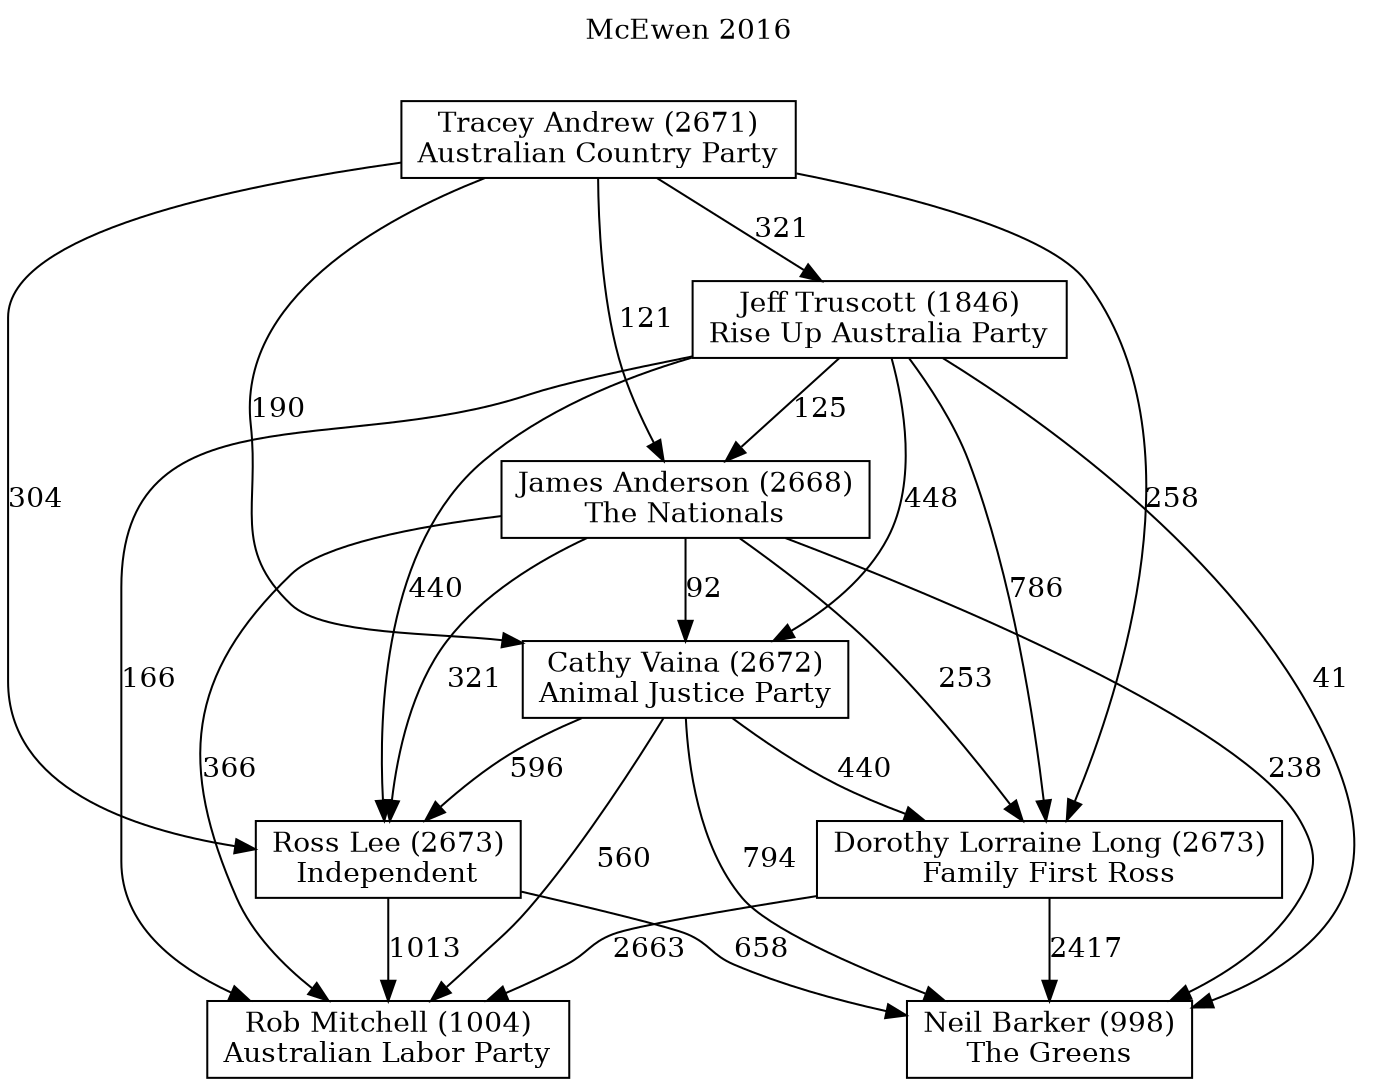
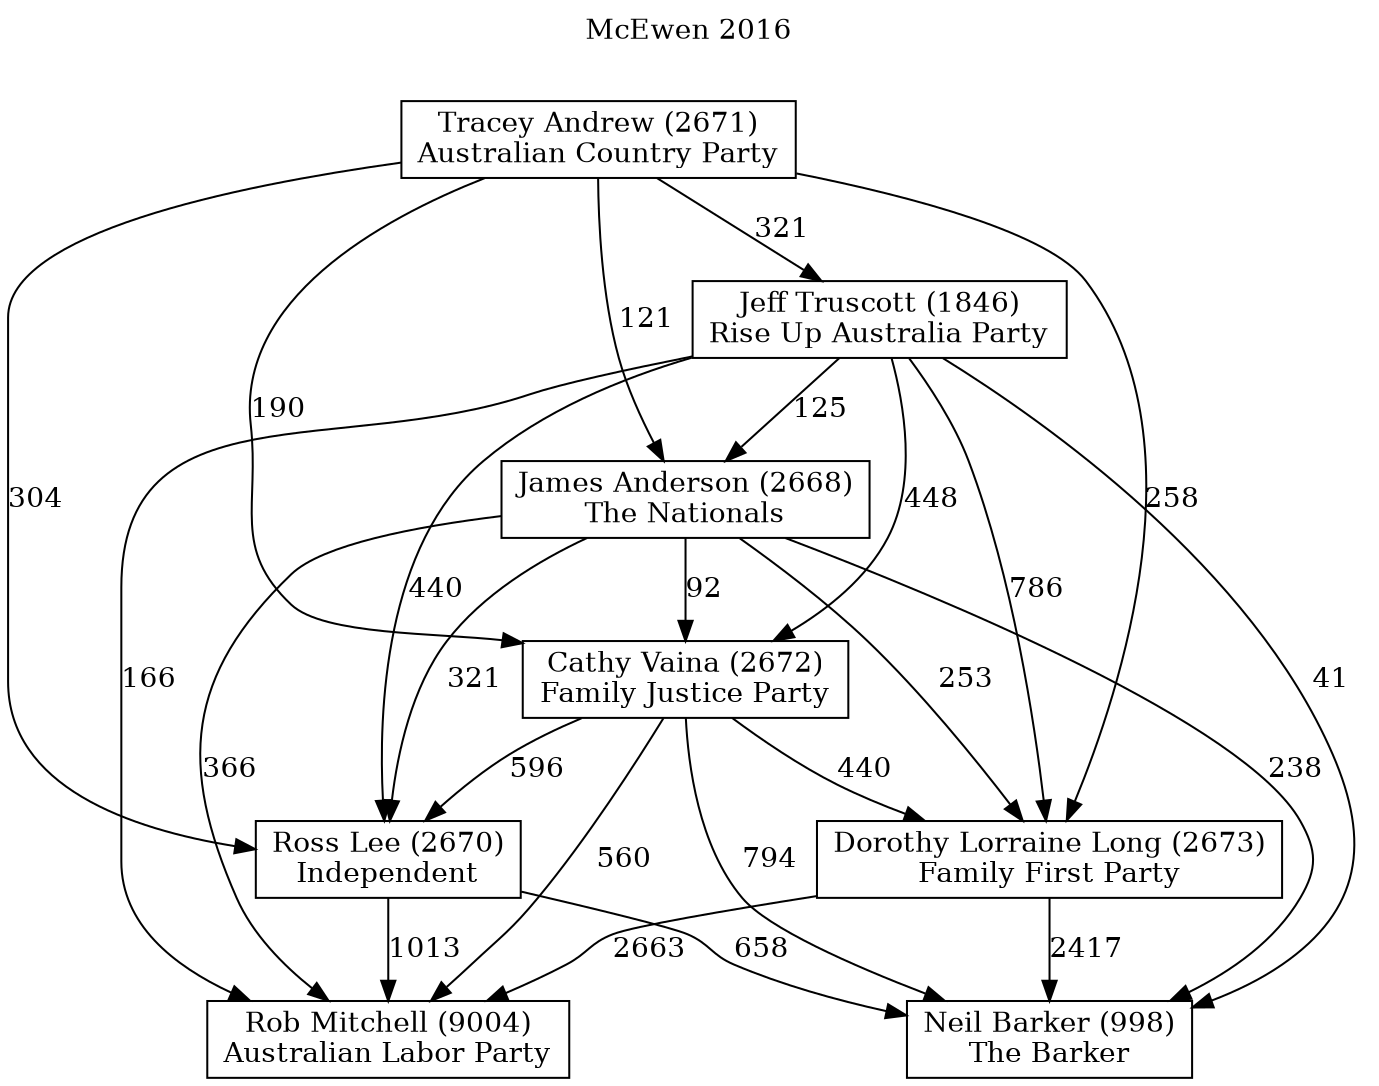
node "Cathy Vaina (2672) Animal Justice Party": label "Cathy Vaina (2672) Animal Justice Party" -> "Cathy Vaina (2672) Family Justice Party"
node "Ross Lee (2673) Independent": label "Ross Lee (2673) Independent" -> "Ross Lee (2670) Independent"
node "Dorothy Lorraine Long (2673) Family First Ross": label "Dorothy Lorraine Long (2673) Family First Ross" -> "Dorothy Lorraine Long (2673) Family First Party"
node "Rob Mitchell (1004) Australian Labor Party": label "Rob Mitchell (1004) Australian Labor Party" -> "Rob Mitchell (9004) Australian Labor Party"
node "Neil Barker (998) The Greens": label "Neil Barker (998) The Greens" -> "Neil Barker (998) The Barker"
